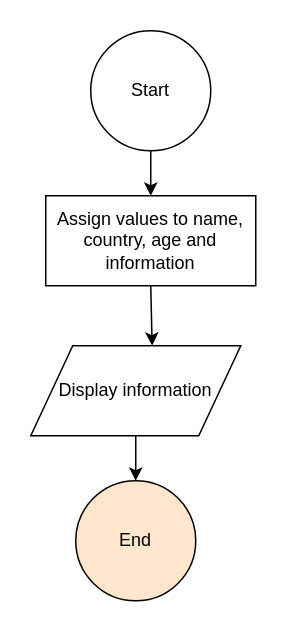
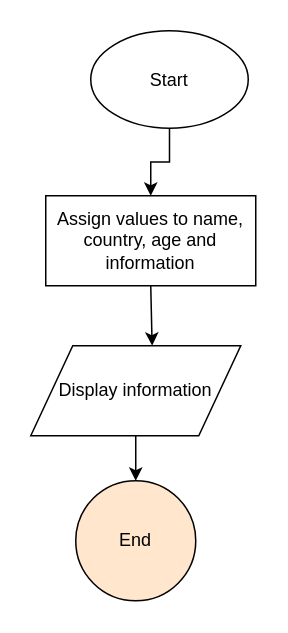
node "Start": size 120x120 -> 158x98
